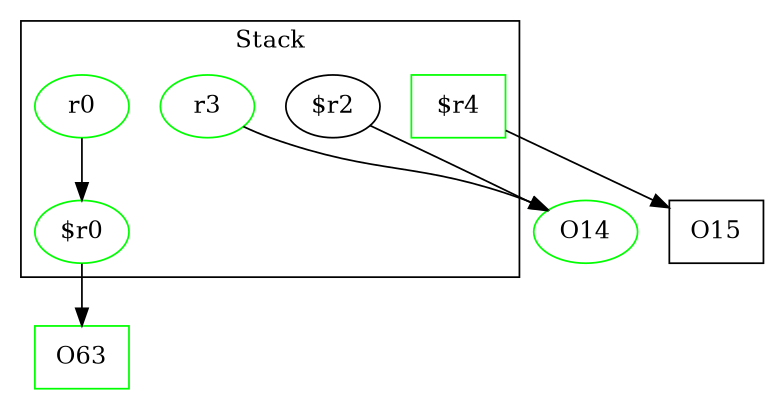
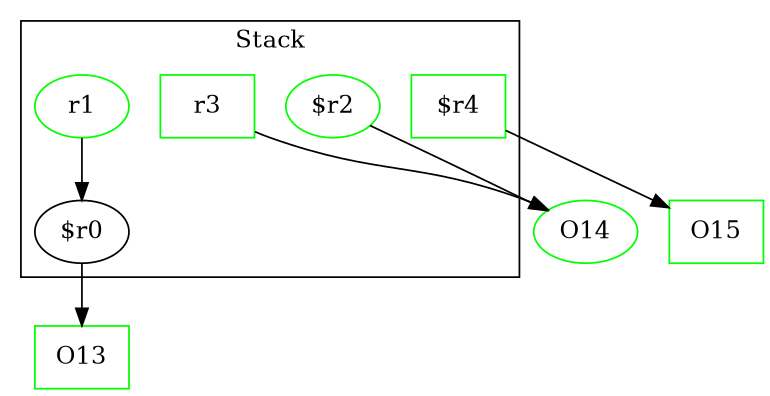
node "r0": label "r0" -> "r1"
node "r3": shape ellipse -> box
node "$r2": color black -> green
node "$r0": color green -> black
node "O15": color black -> green
node "O63": label "O63" -> "O13"
